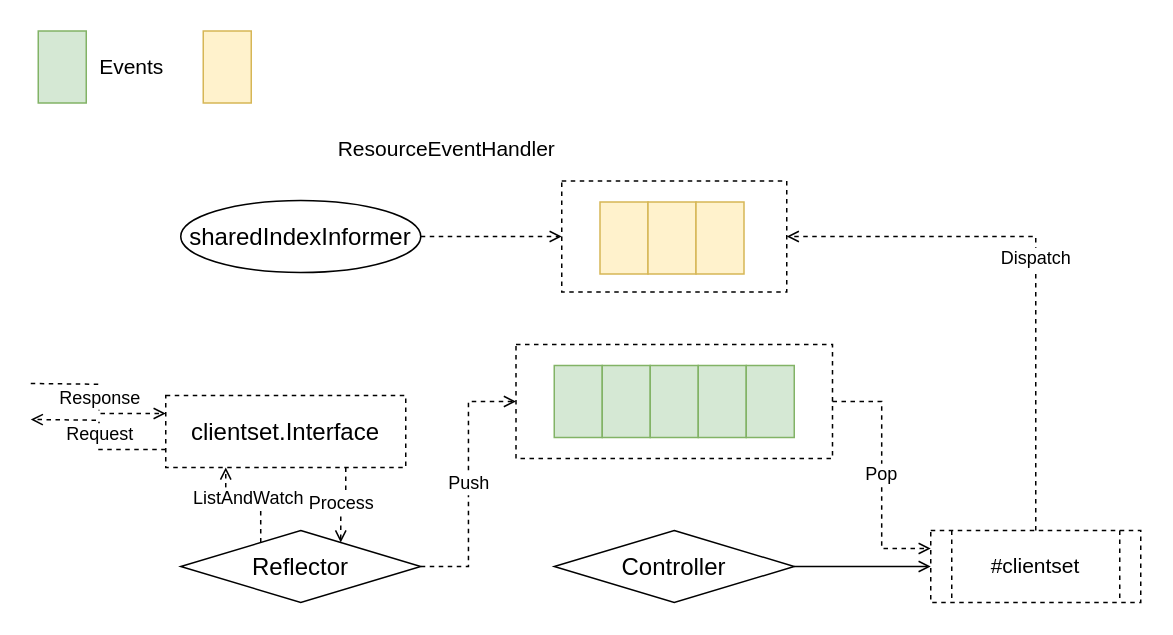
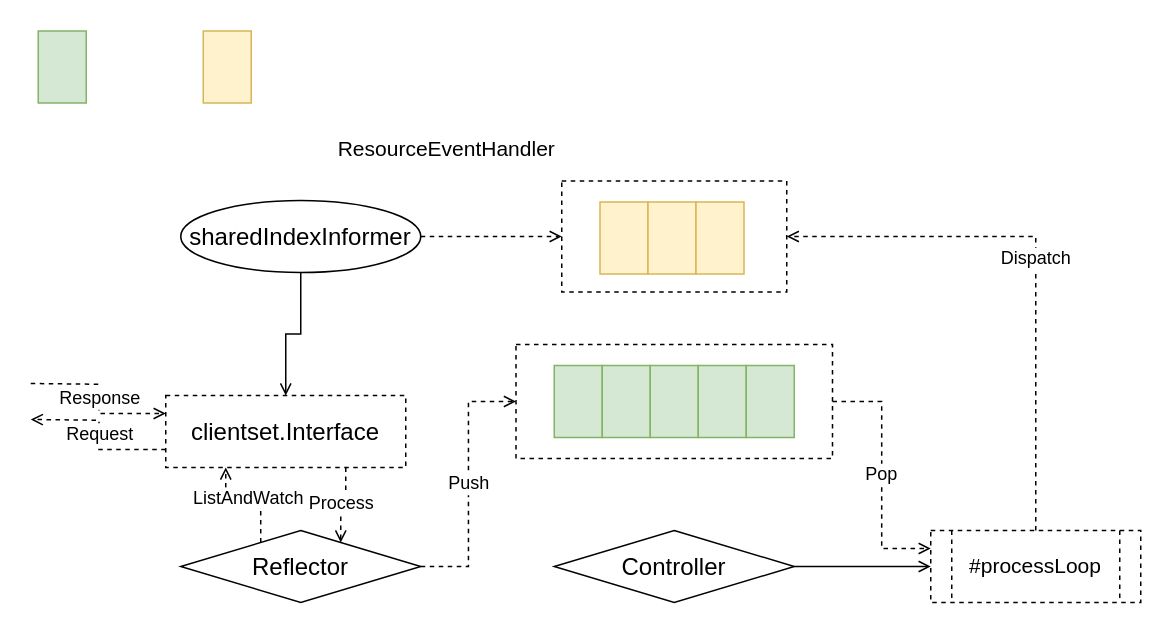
node "Events": removed
edge "sharedIndexInformer" -> "clientset.Interface": added
node "#clientset": label "#clientset" -> "#processLoop"
